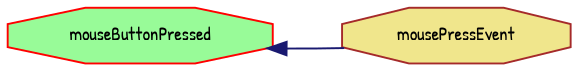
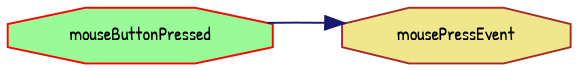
edge "mousePressEvent" -> "mouseButtonPressed": reversed
